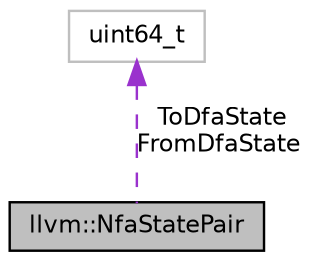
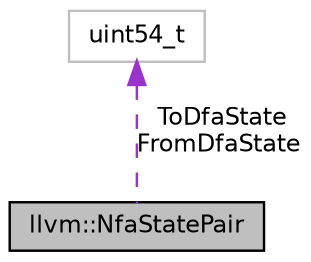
node "uint64_t": label "uint64_t" -> "uint54_t"
